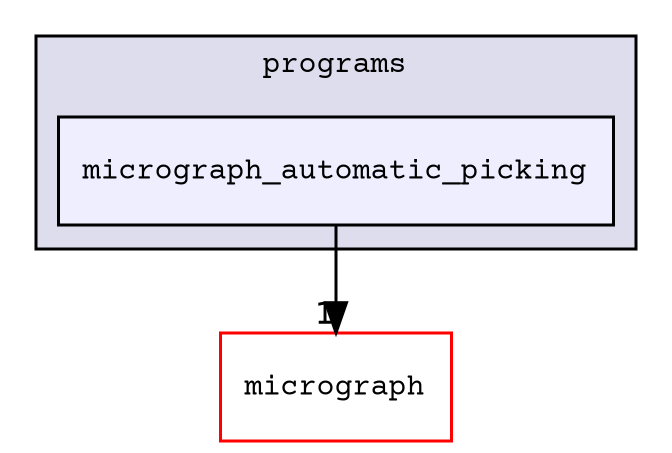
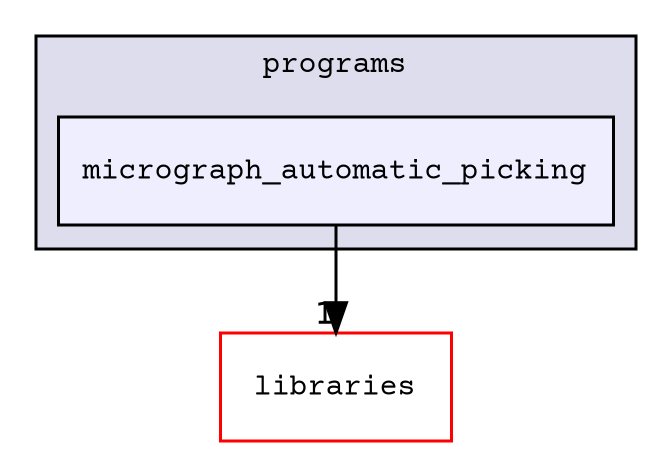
node "micrograph": label "micrograph" -> "libraries"
